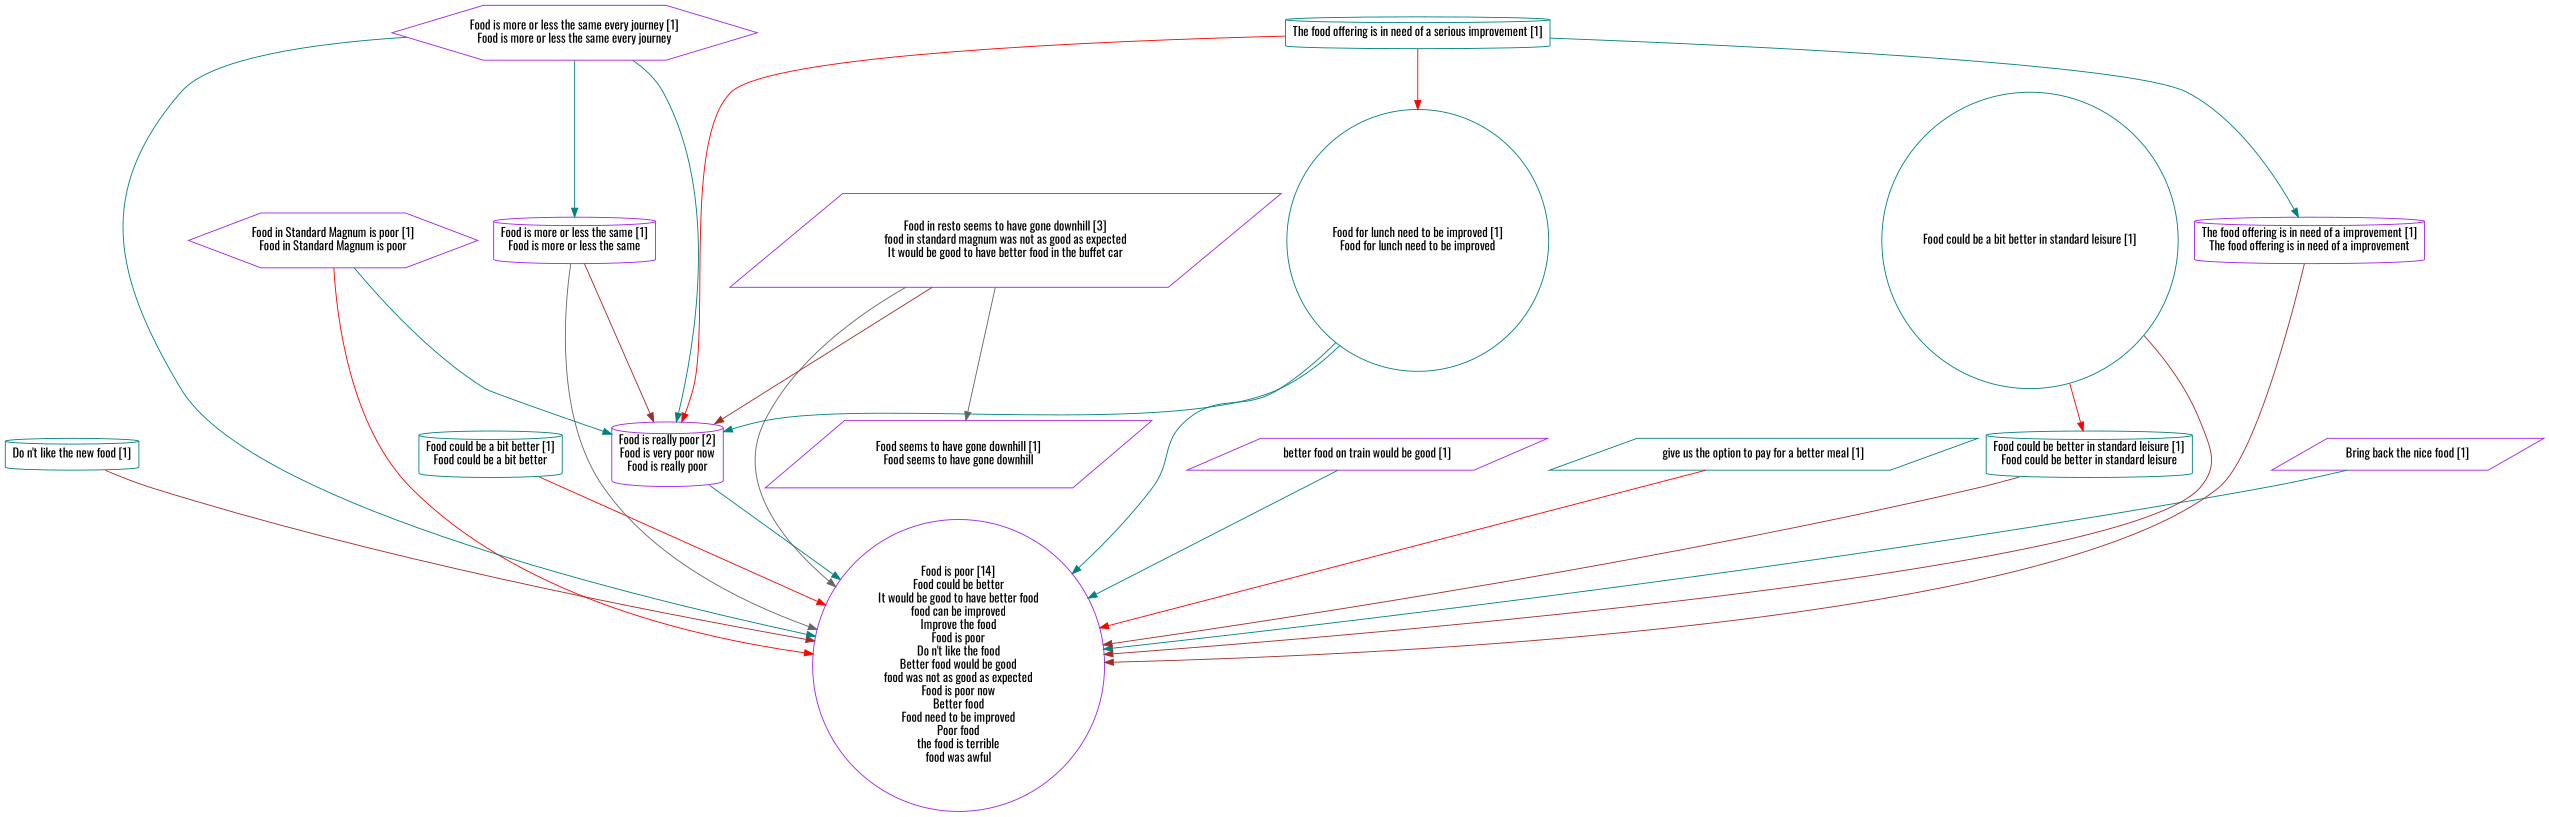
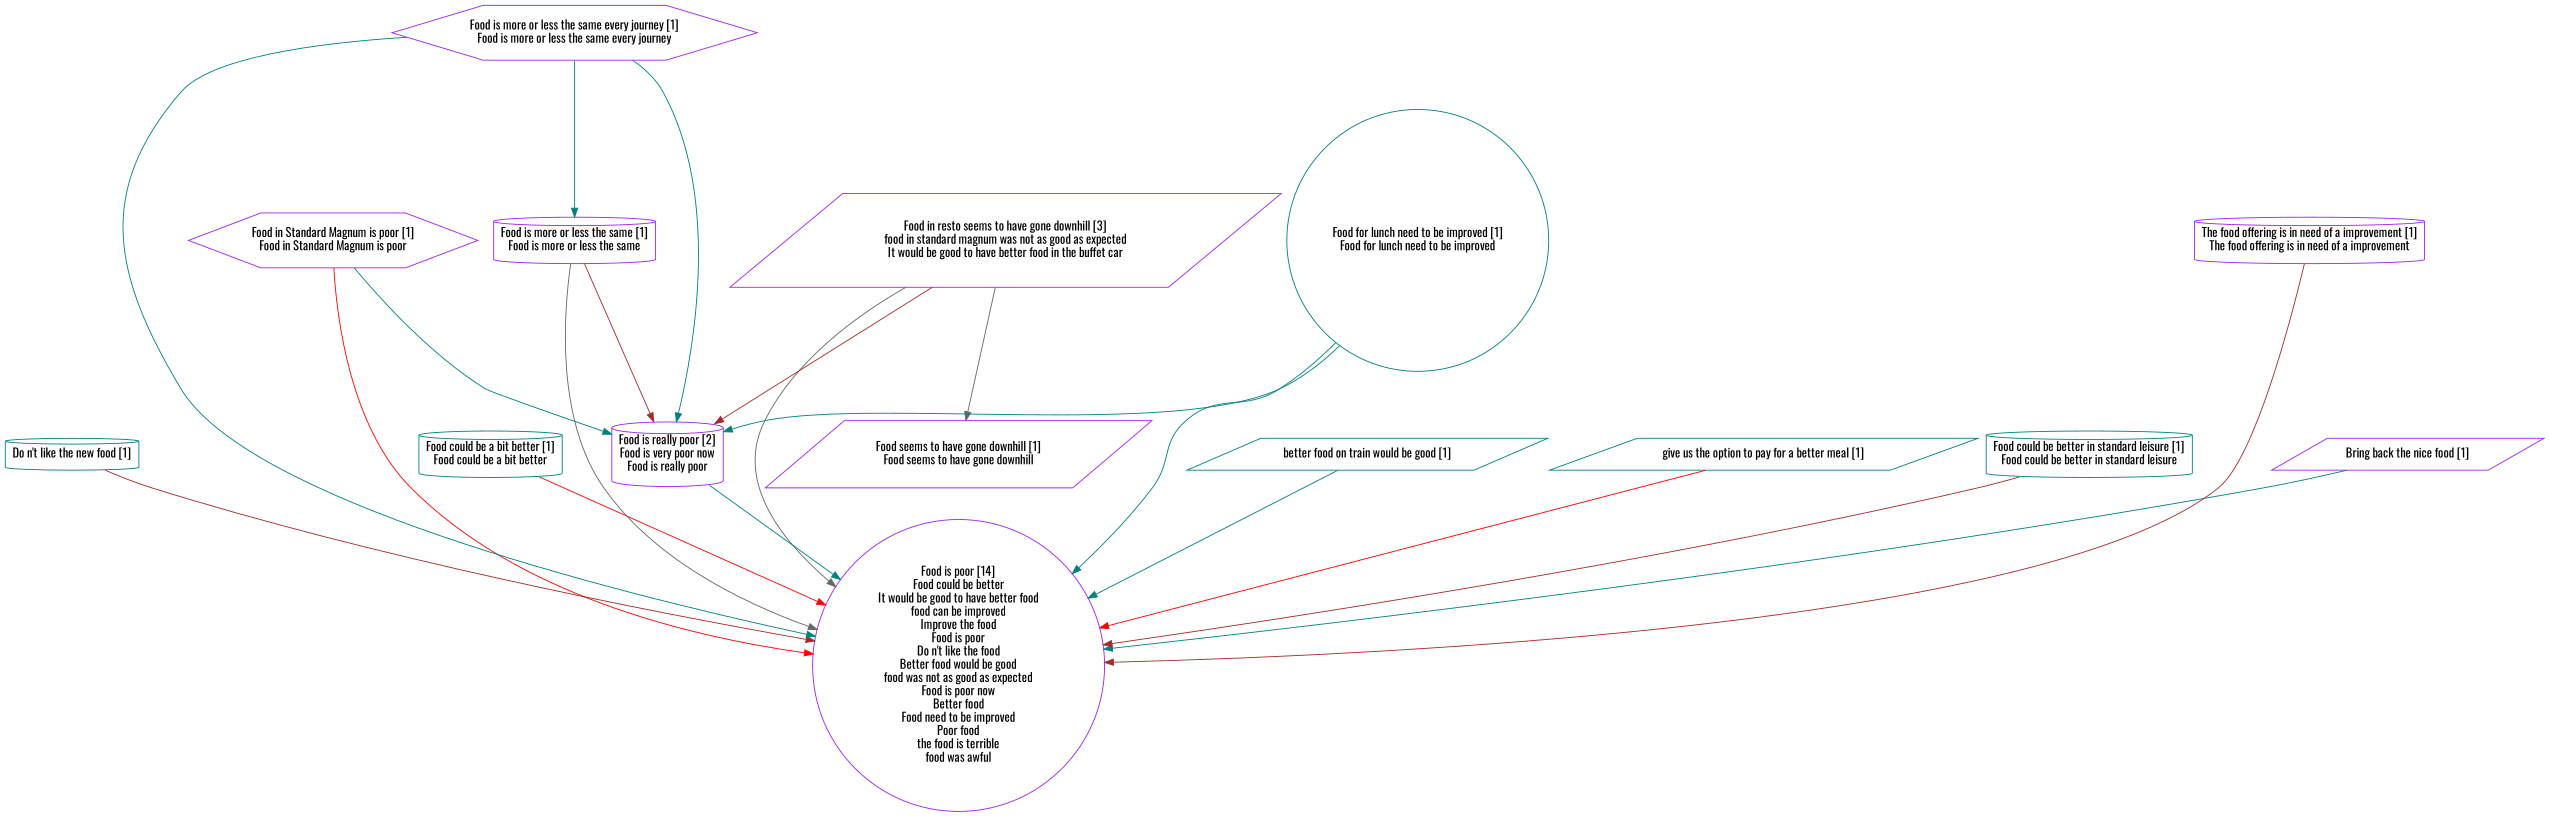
node "The food offering is in need of a serious improvement [1]": removed
node "Food could be a bit better in standard leisure [1]": removed
node "better food on train would be good [1]": color purple -> teal
